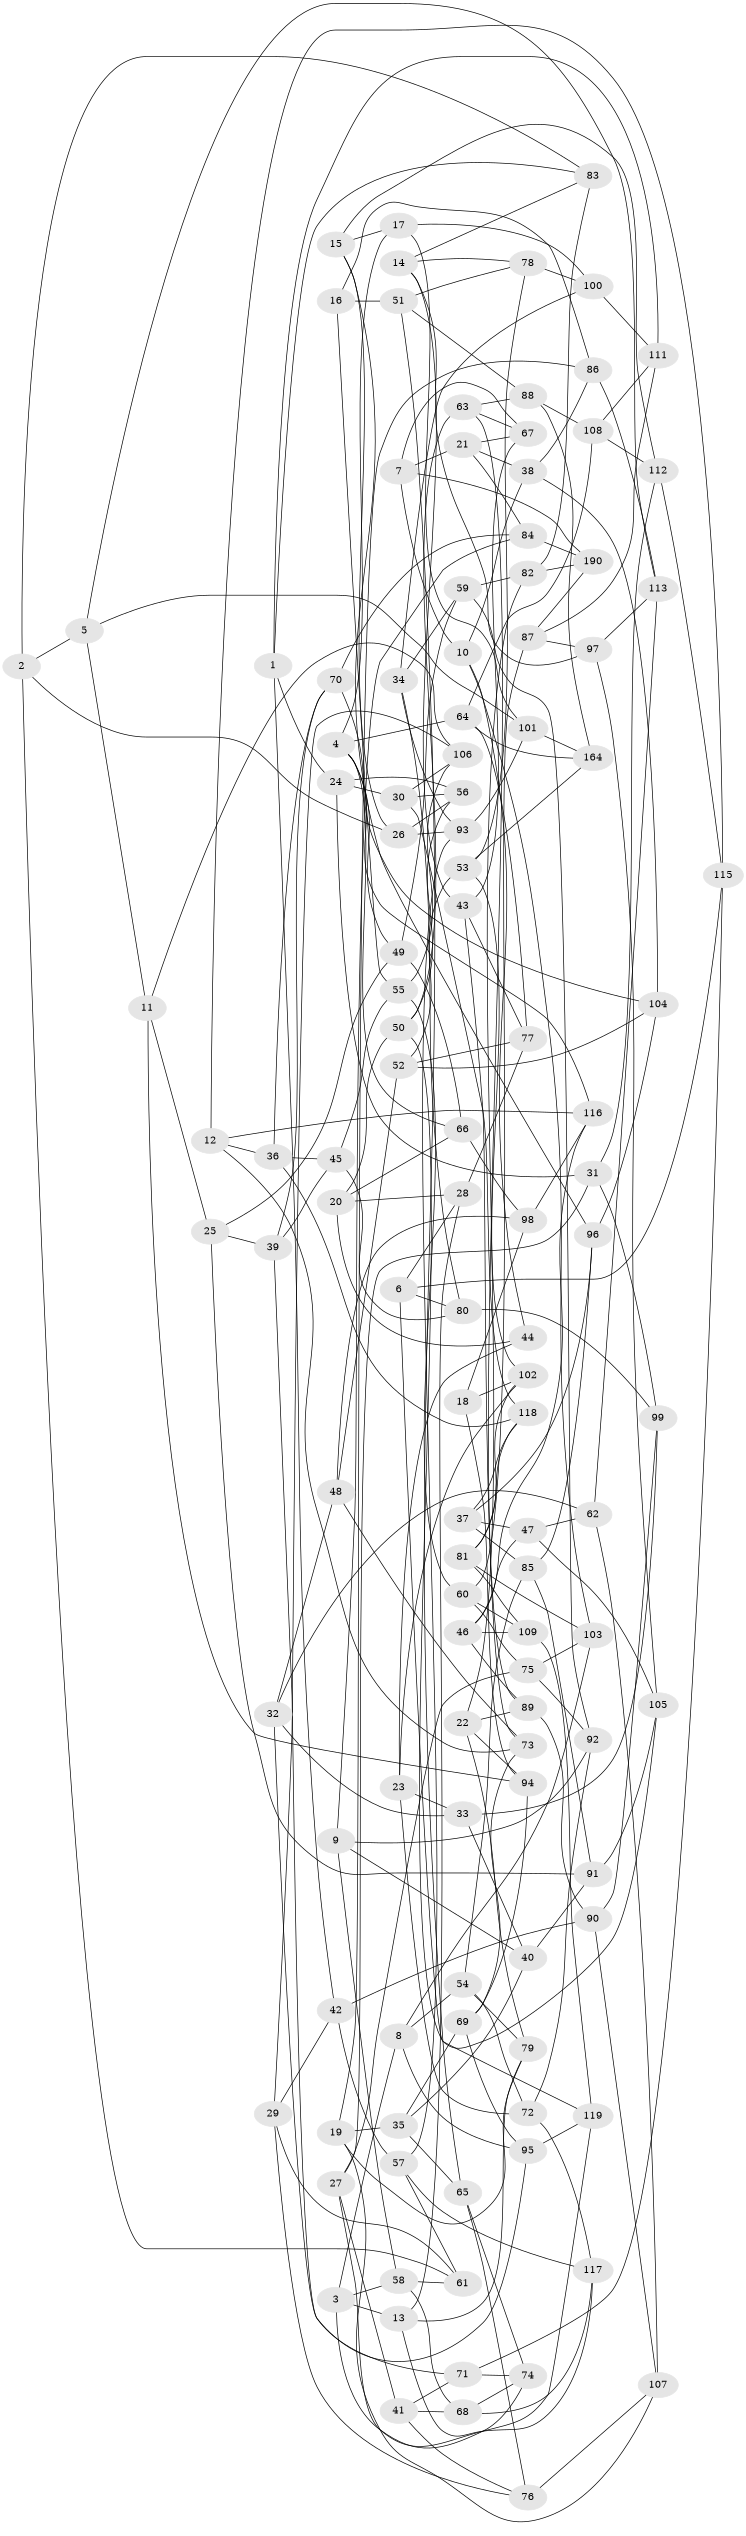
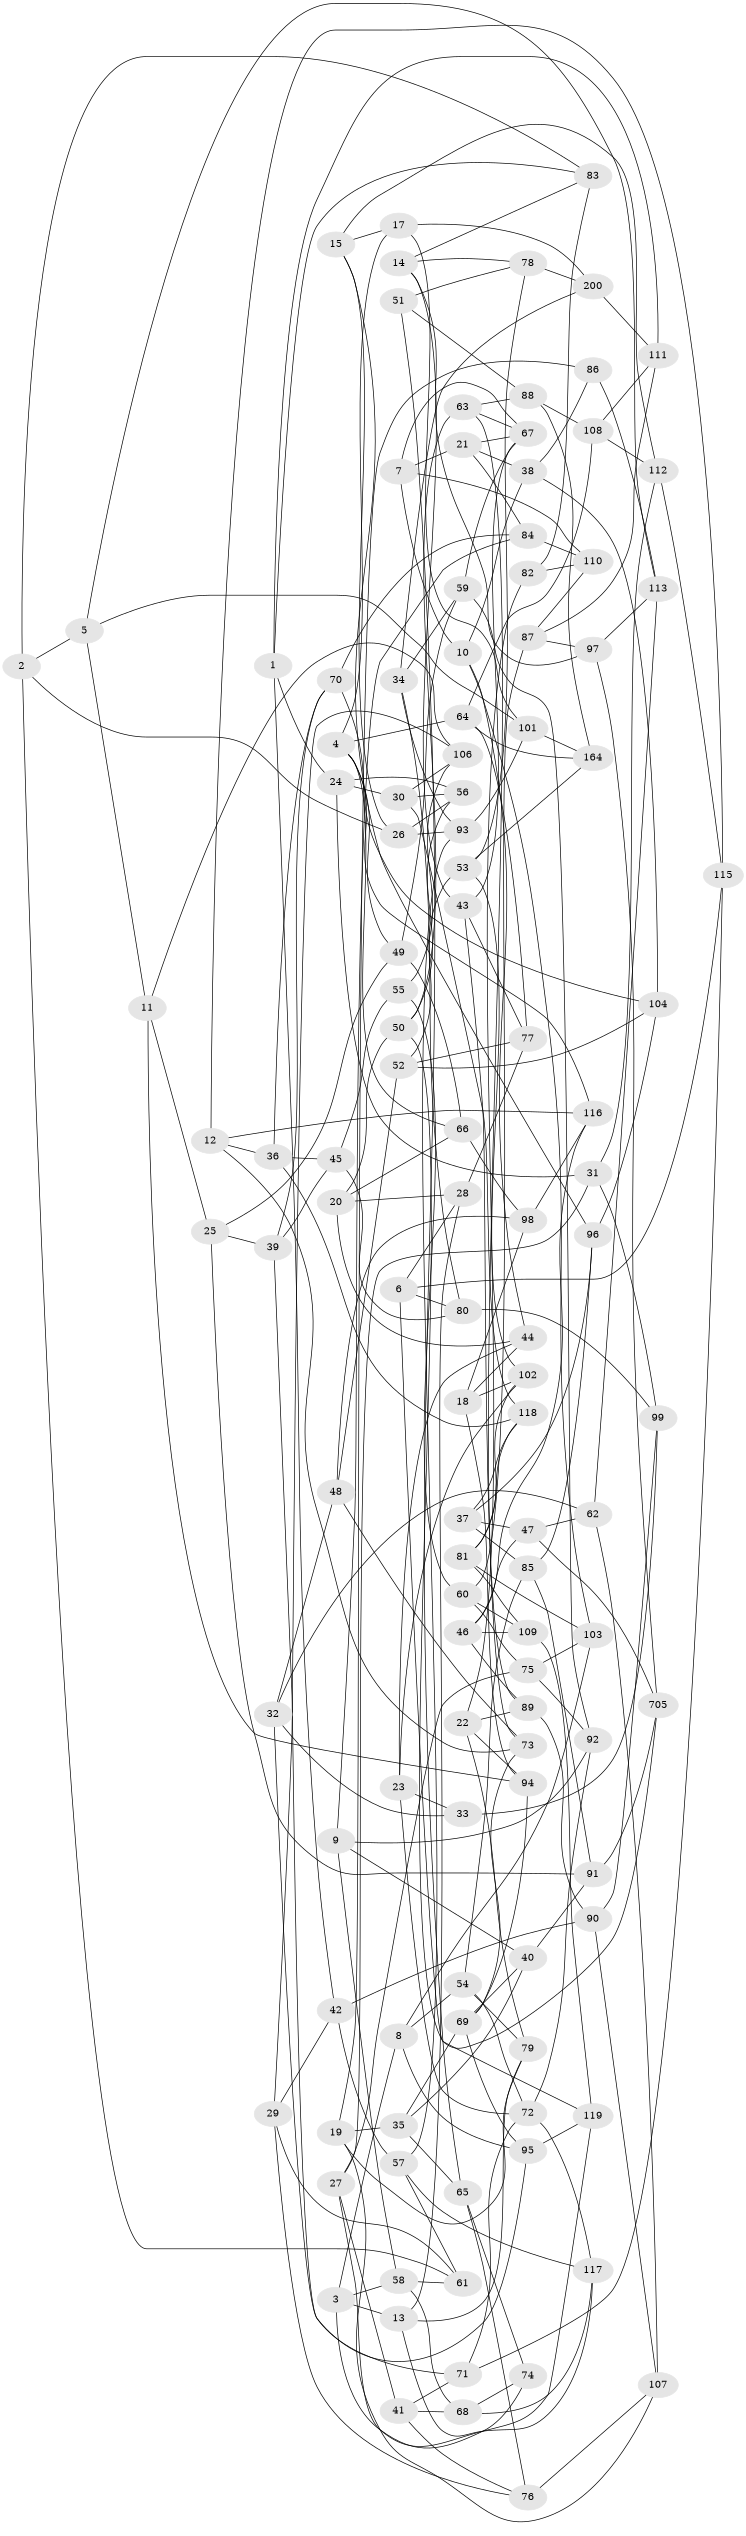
node "100": label "100" -> "200"
node "16": removed
node "190": label "190" -> "110"
edge "82" -- "59": now "67" -- "59"
edge "44" -- "18": added
node "105": label "105" -> "705"
edge "33" -- "40": now "69" -- "40"
edge "71" -- "74": now "71" -- "72"
